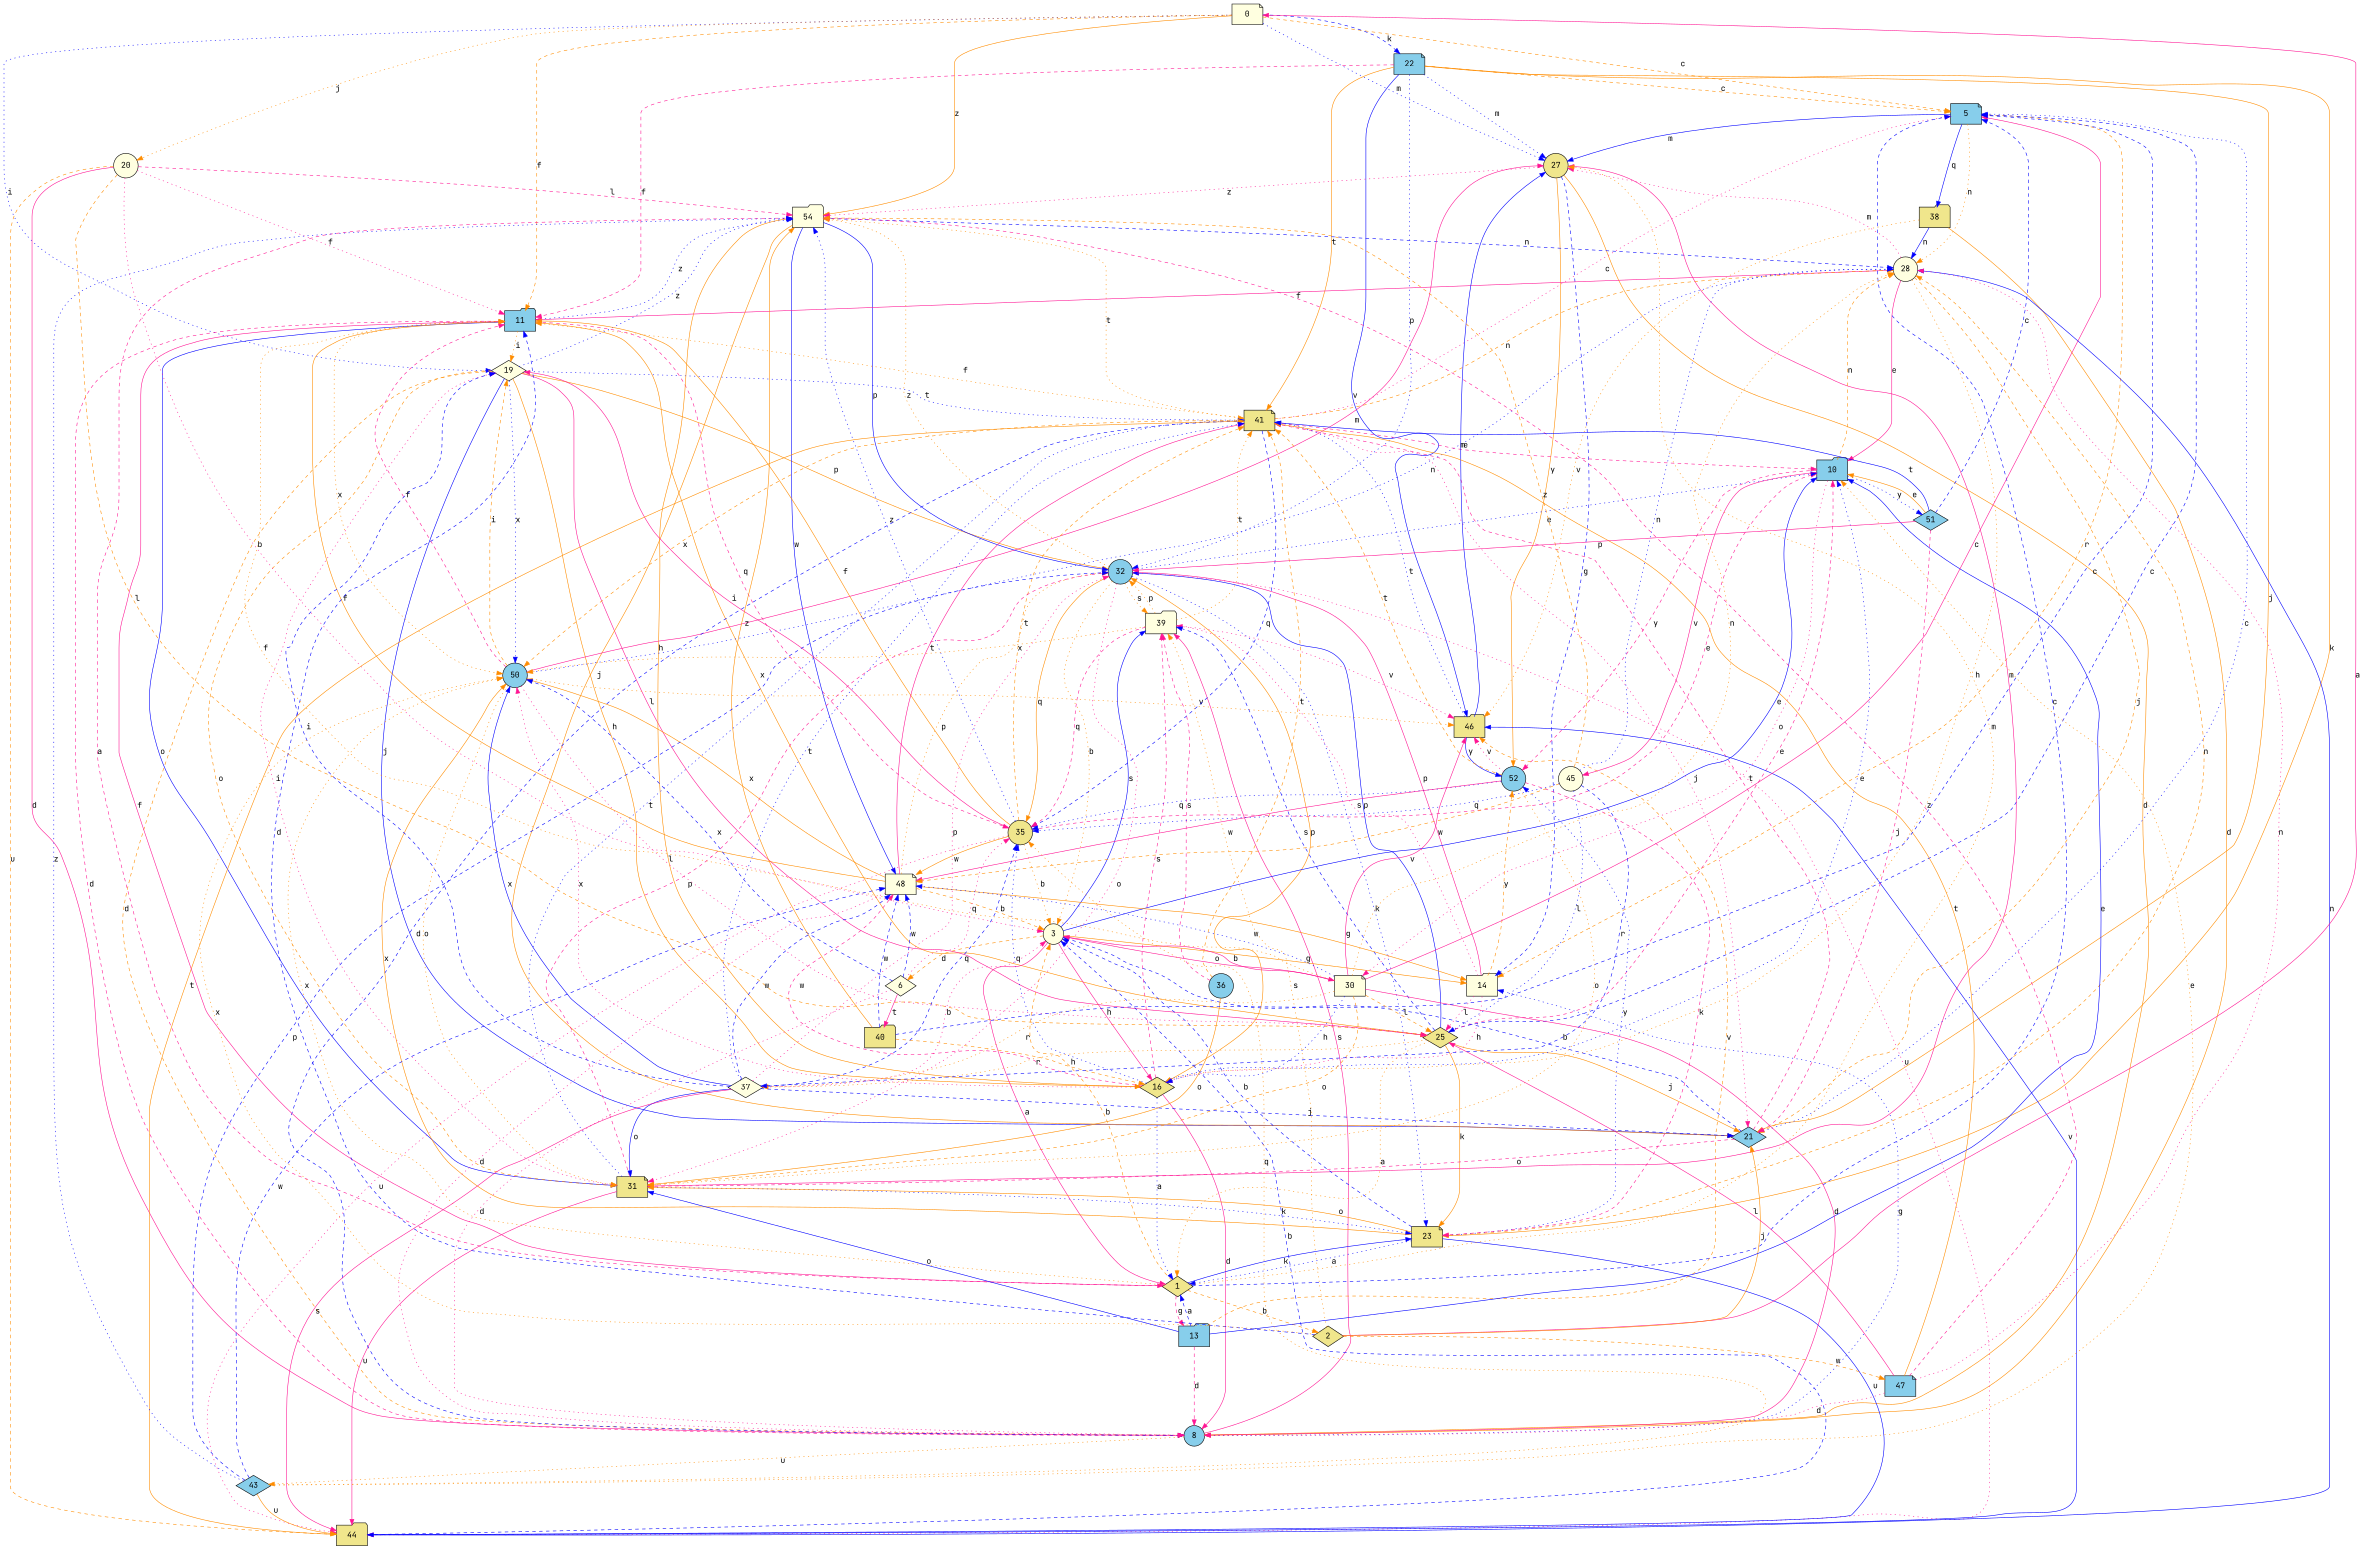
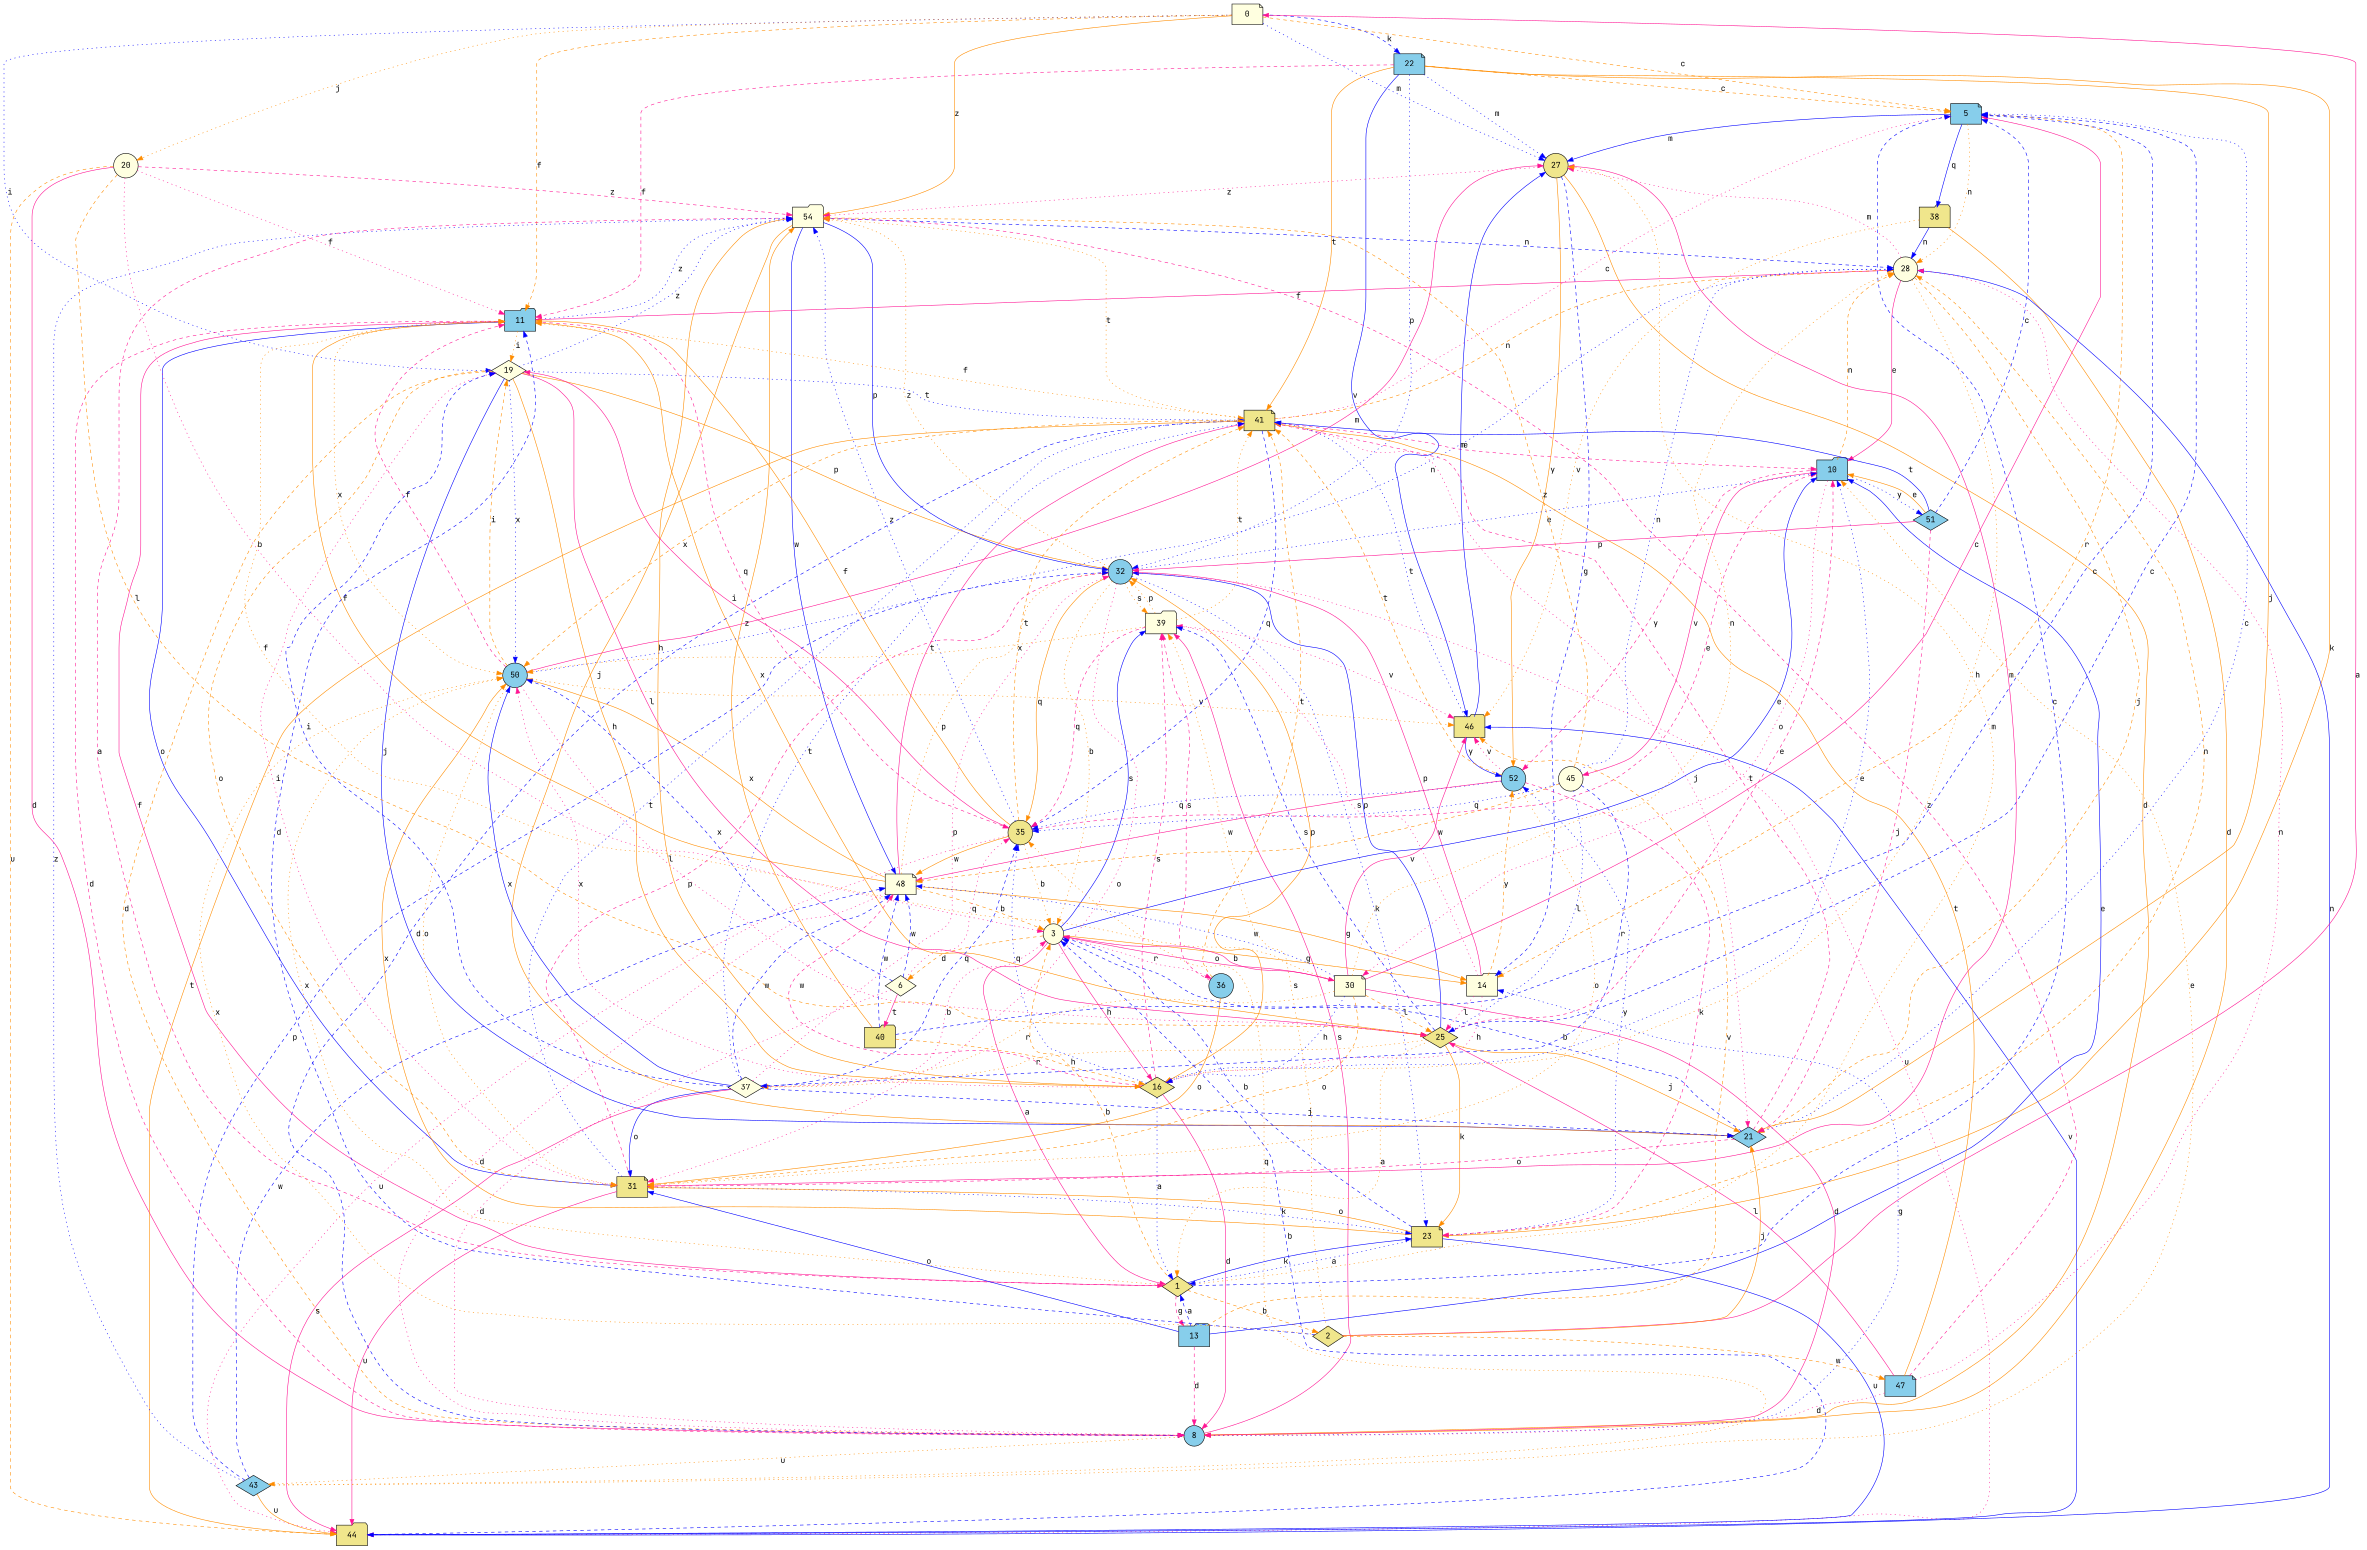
edge "20" -> "54": label "l" -> "z"
edge "3" -> "36": added, label "r"
